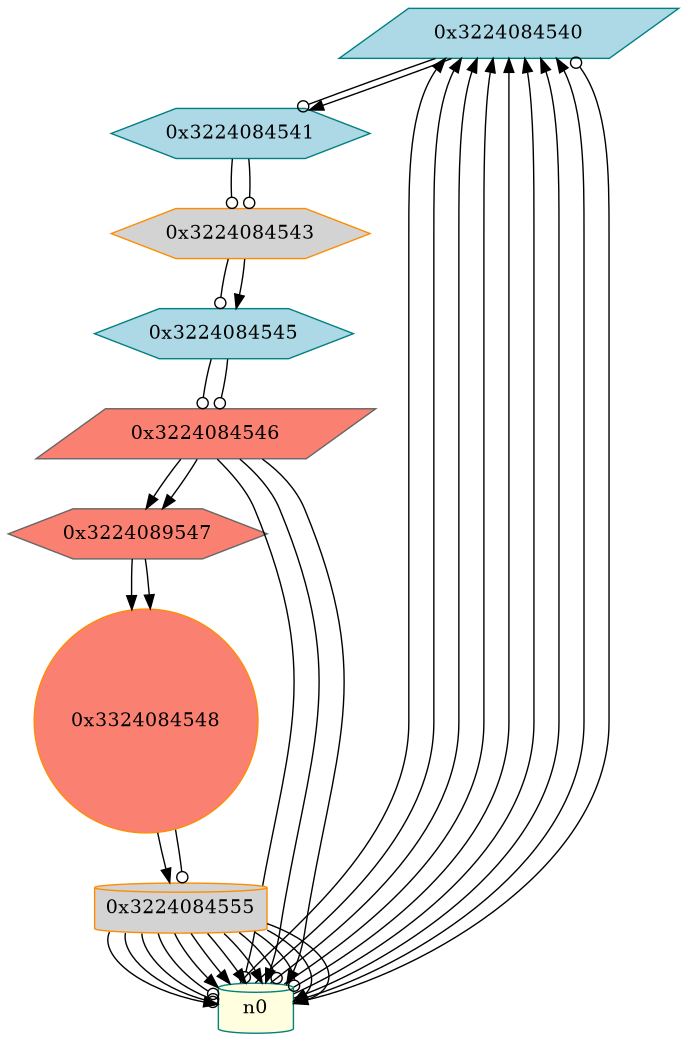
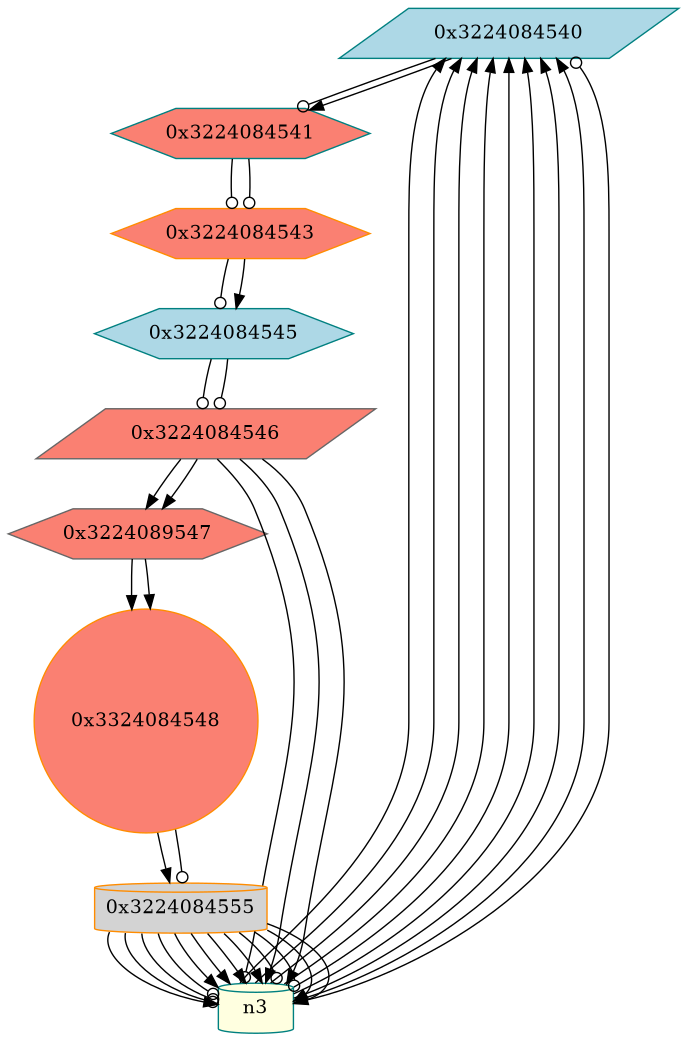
node "0x3224084541": fillcolor lightblue -> salmon
node "0x3224084543": fillcolor lightgrey -> salmon
node "n0": label "n0" -> "n3"
